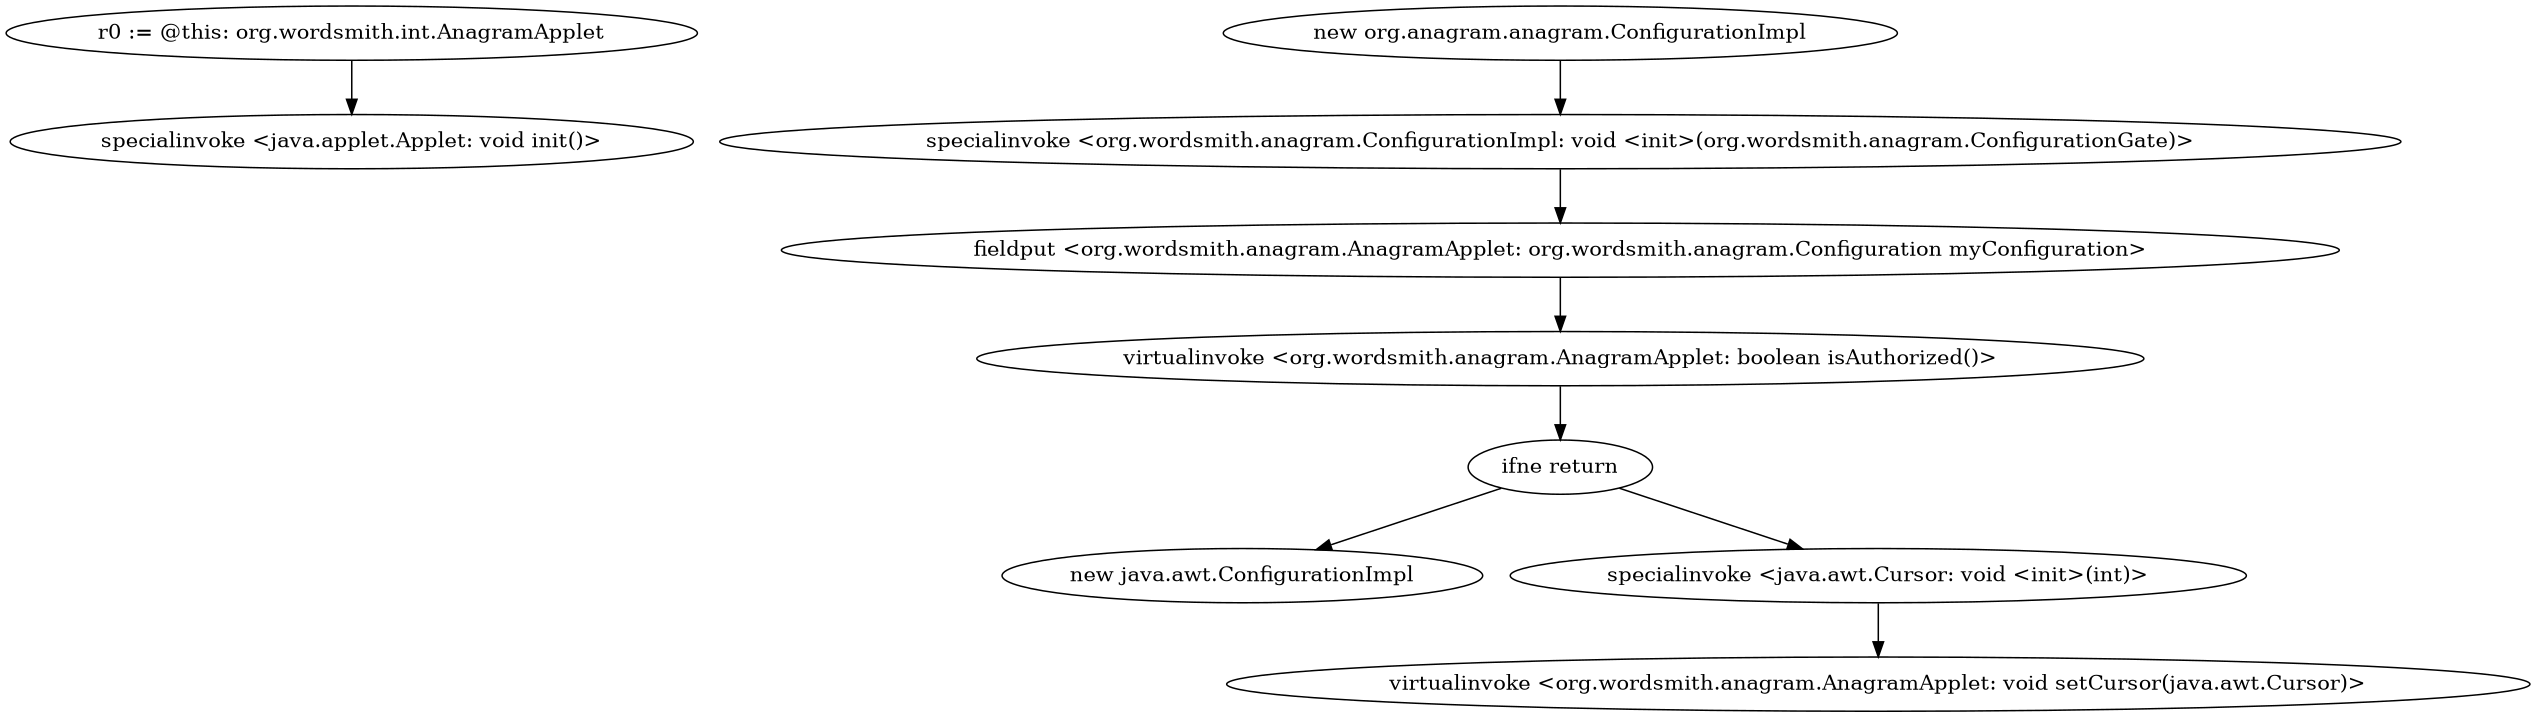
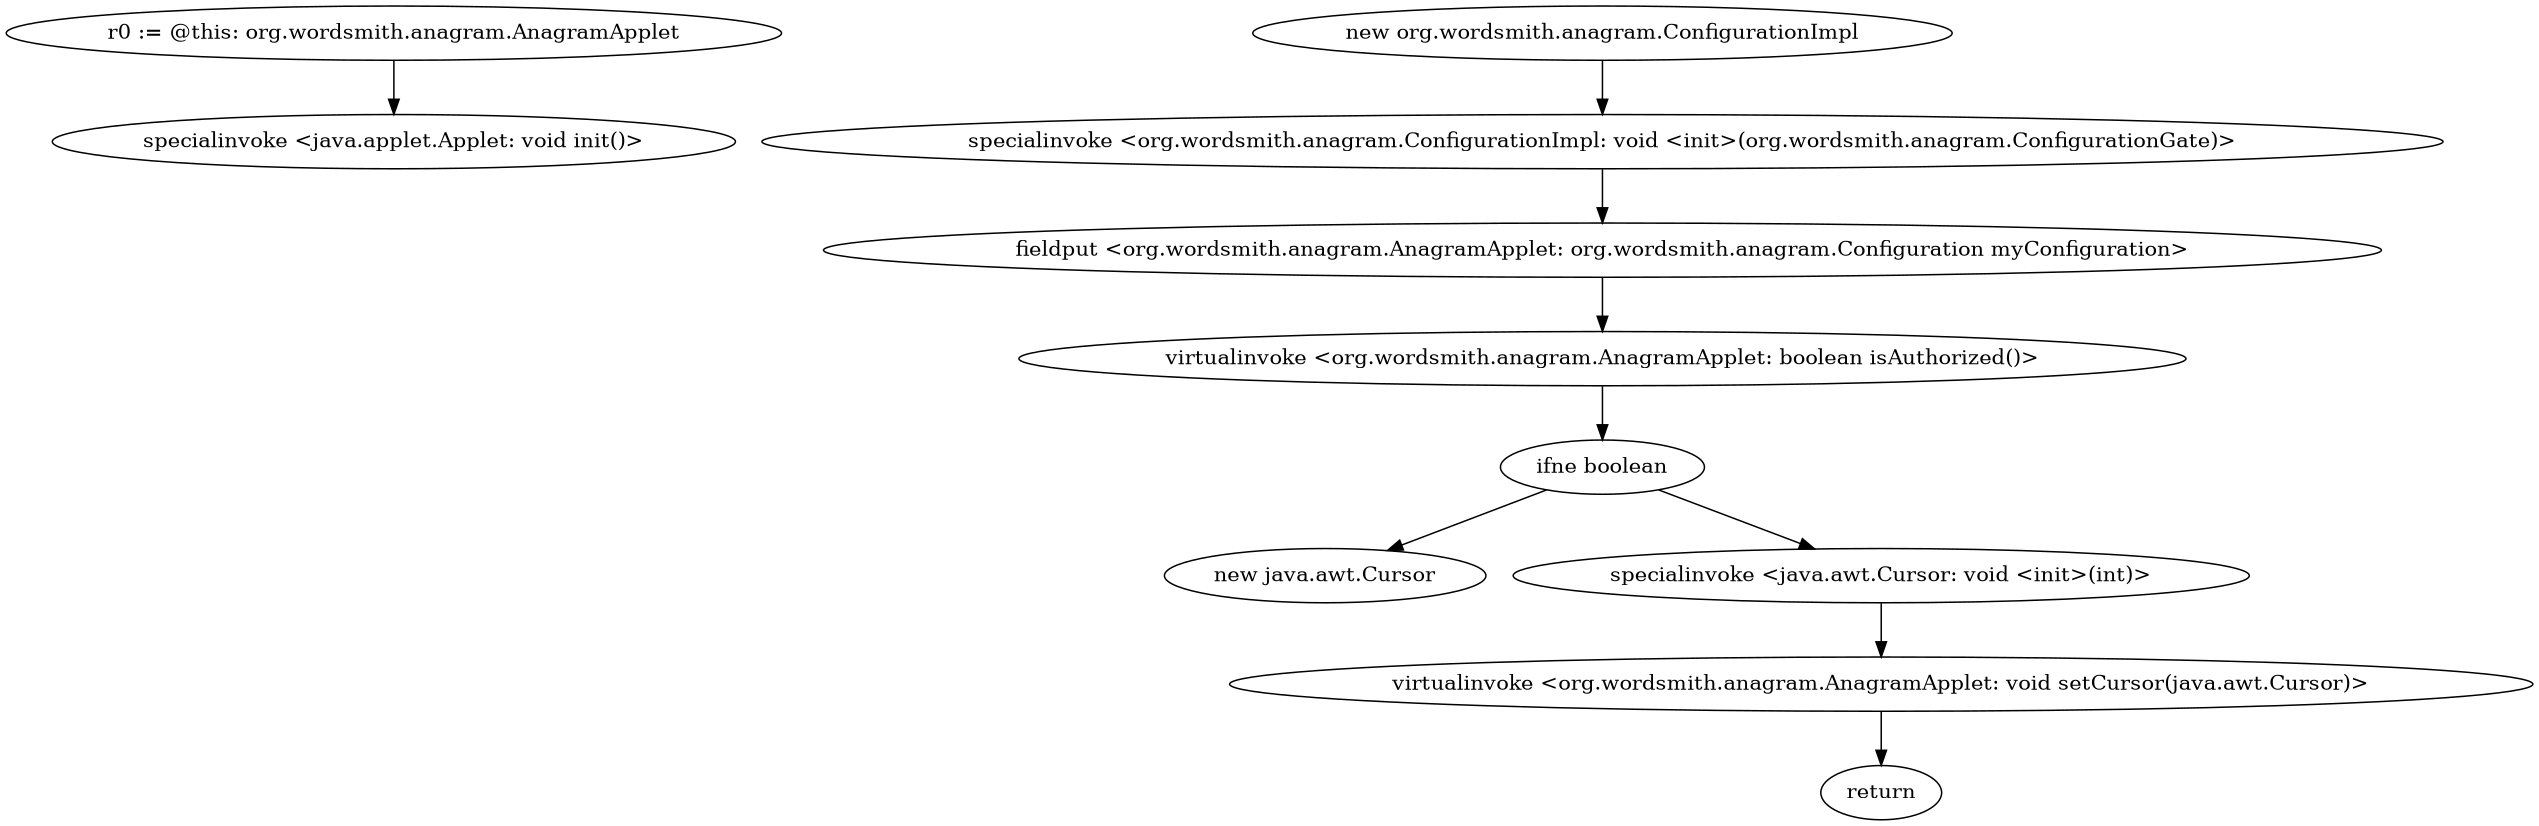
node "r0 := @this: org.wordsmith.int.AnagramApplet": label "r0 := @this: org.wordsmith.int.AnagramApplet" -> "r0 := @this: org.wordsmith.anagram.AnagramApplet"
node "new org.anagram.anagram.ConfigurationImpl": label "new org.anagram.anagram.ConfigurationImpl" -> "new org.wordsmith.anagram.ConfigurationImpl"
node "ifne return": label "ifne return" -> "ifne boolean"
node "new java.awt.ConfigurationImpl": label "new java.awt.ConfigurationImpl" -> "new java.awt.Cursor"
node "return": added
